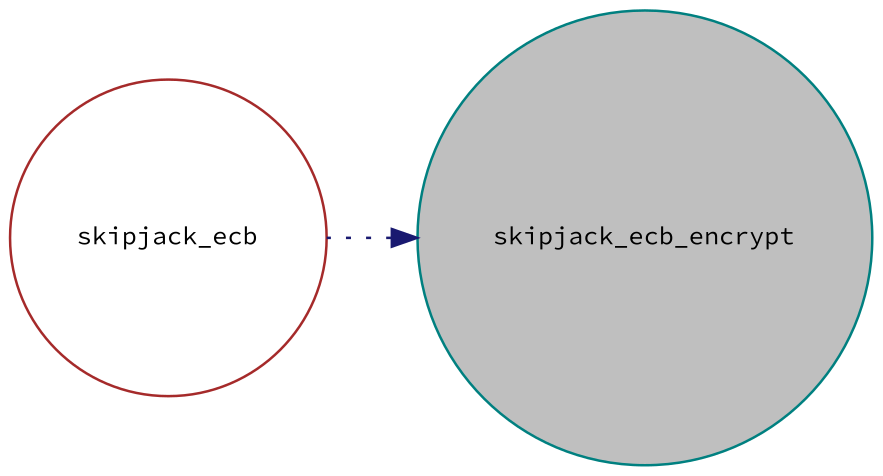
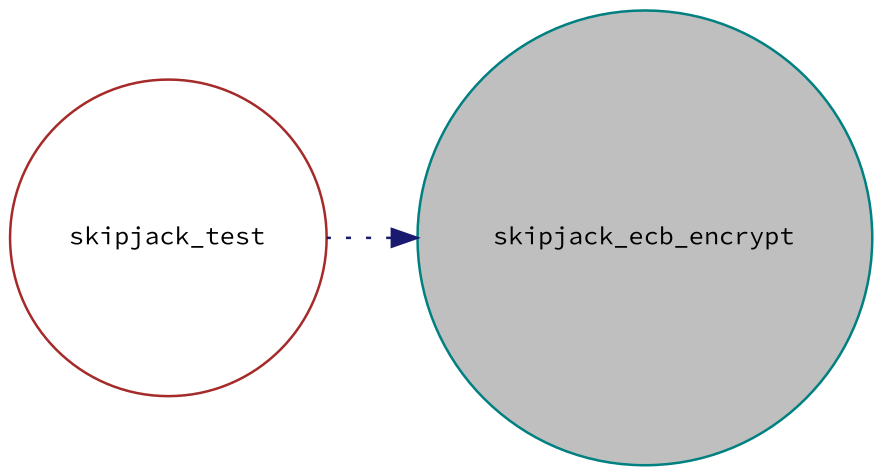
node "skipjack_ecb": label "skipjack_ecb" -> "skipjack_test"
